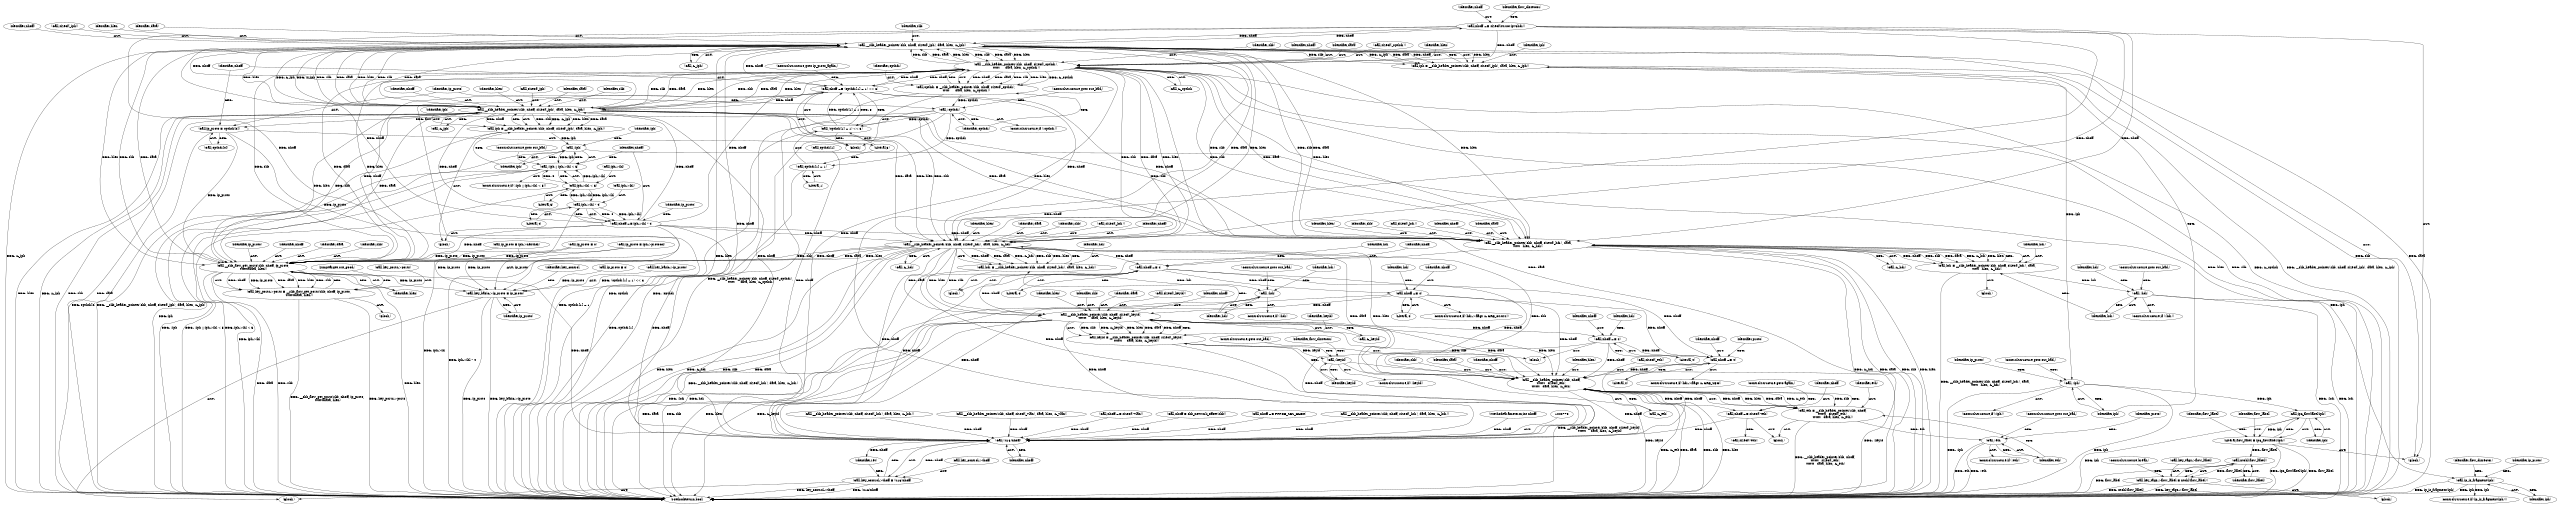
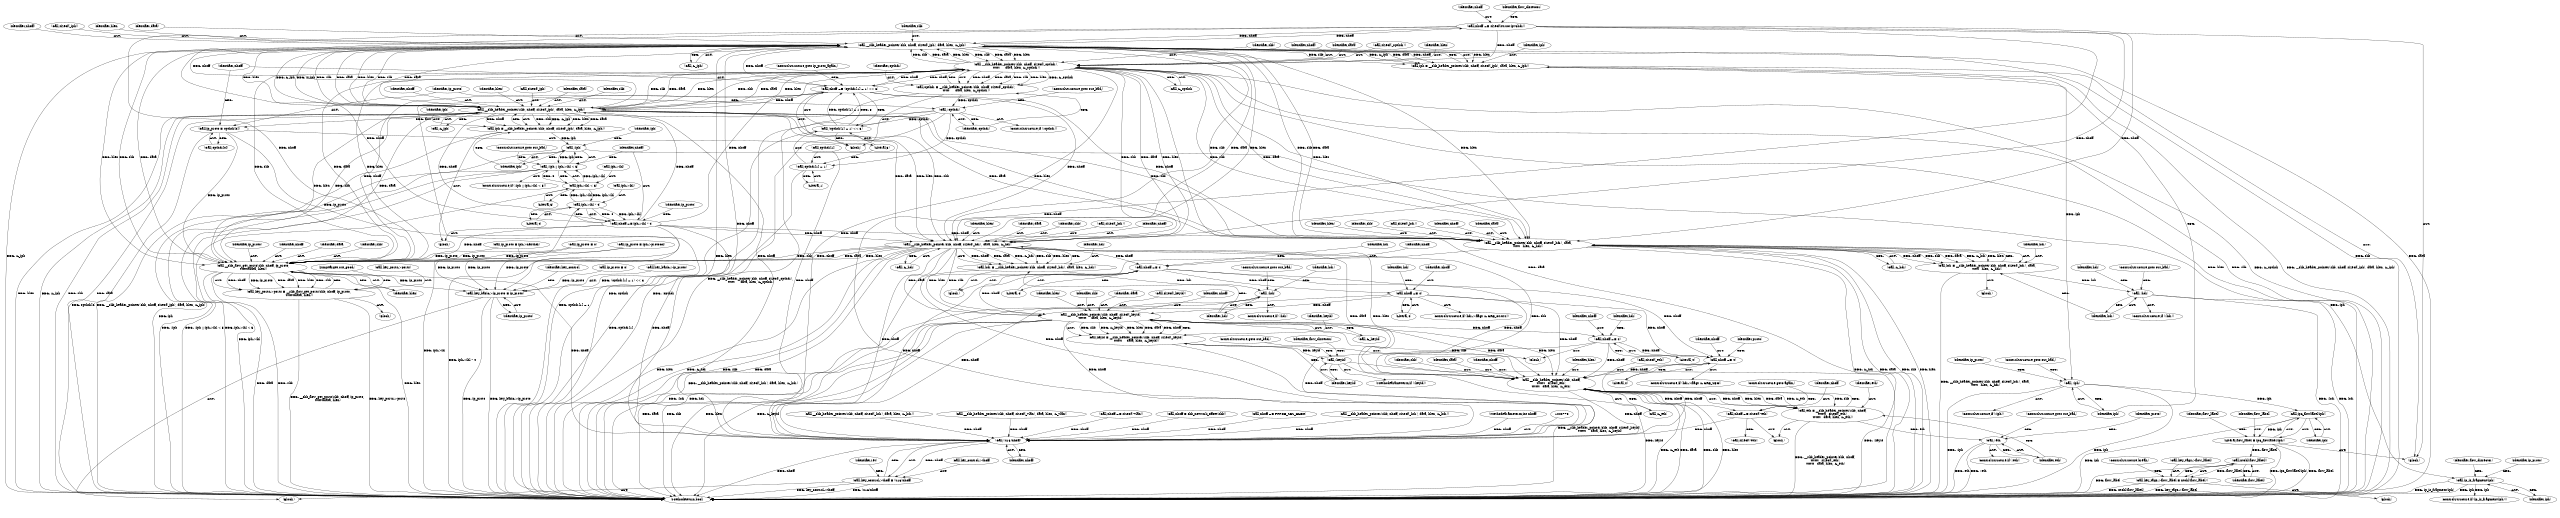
edge "(Call,opthdr[1])" -> "(Call,opthdr[1] + 1)": added, label "AST:"
edge "(Call,ip_proto = iph->protocol)" -> "(Call,key_basic->ip_proto = ip_proto)": label "AST: ip_proto" -> "DDG: ip_proto"
node "(ControlStructure,if (!keyid))": label "(ControlStructure,if (!keyid))" -> "(MethodParameterIn,if (!keyid))"
edge "(Literal,flow_label = ip6_flowlabel(iph))" -> "(Call,ip6_flowlabel(iph))": label "CFG: " -> "AST: "
edge "(Call,(u16)nhoff)" -> "(Identifier,ret)": now "(Call,(u16)nhoff)" -> "(MethodReturn,bool)"
